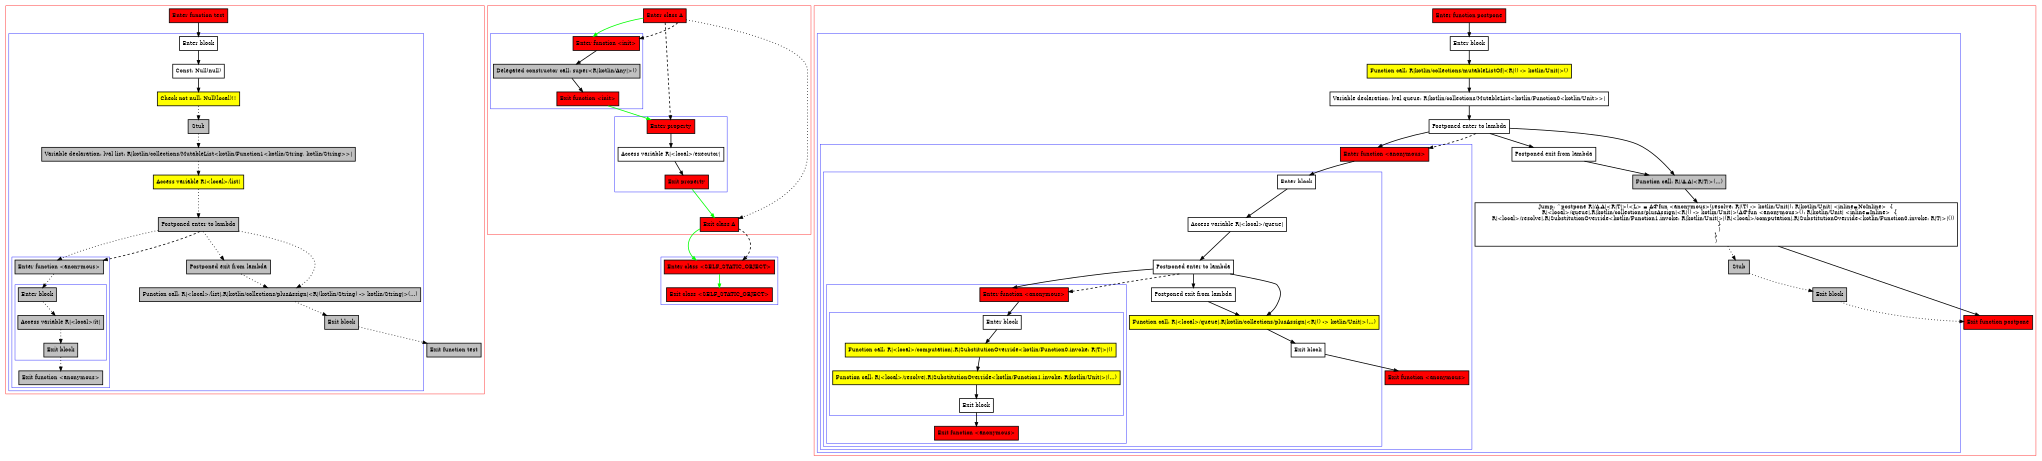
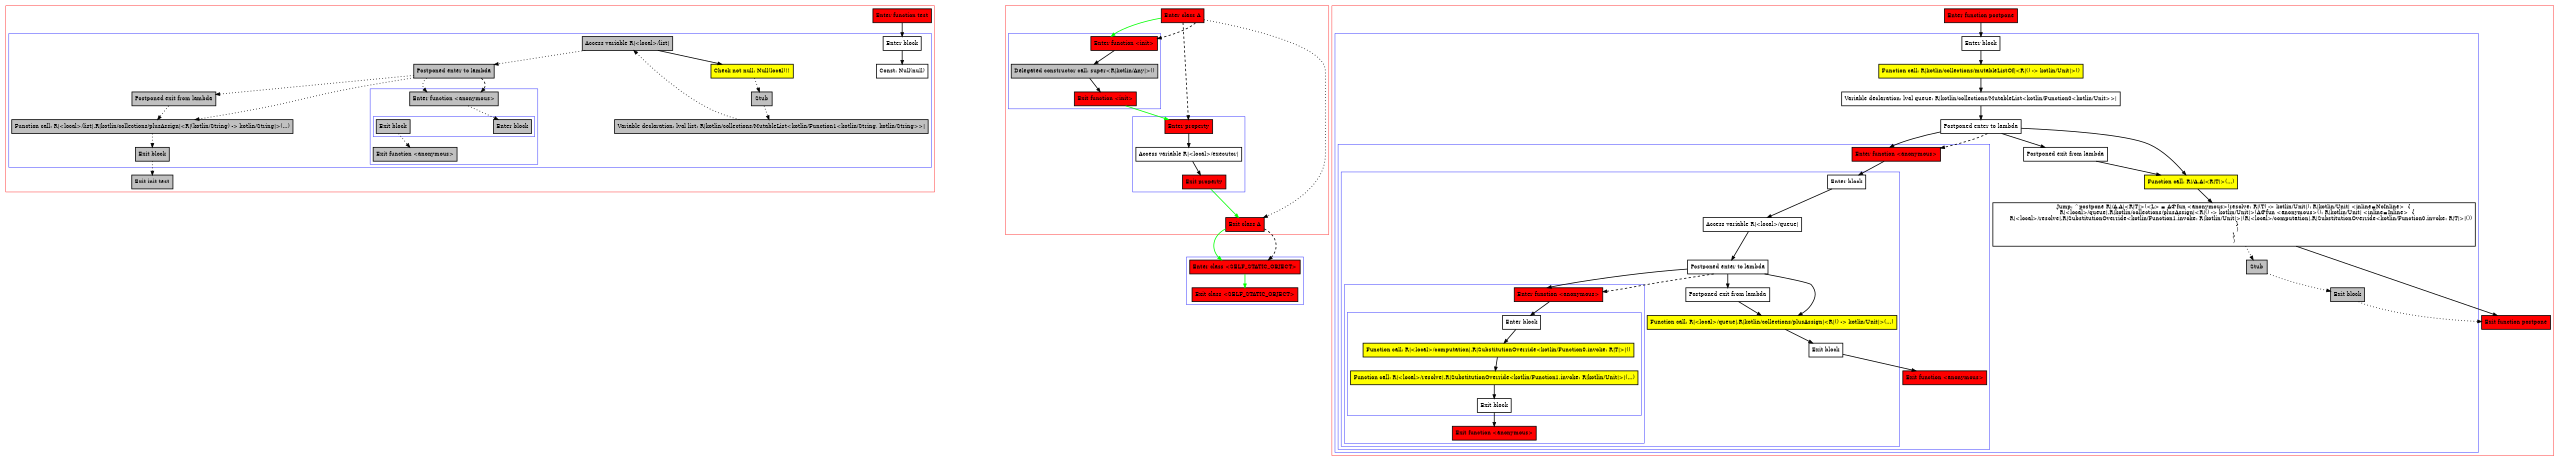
edge "Const: Null(null)" -> "Check not null: Null(local)!!": now "Access variable R|<local>/list|" -> "Check not null: Null(local)!!"
node "Access variable R|<local>/list|": fillcolor yellow -> gray
node "Function call: R|/A.A|<R|T|>(...)": fillcolor gray -> yellow
node "Access variable R|<local>/it|": removed
node "Exit function test": label "Exit function test" -> "Exit init test"
